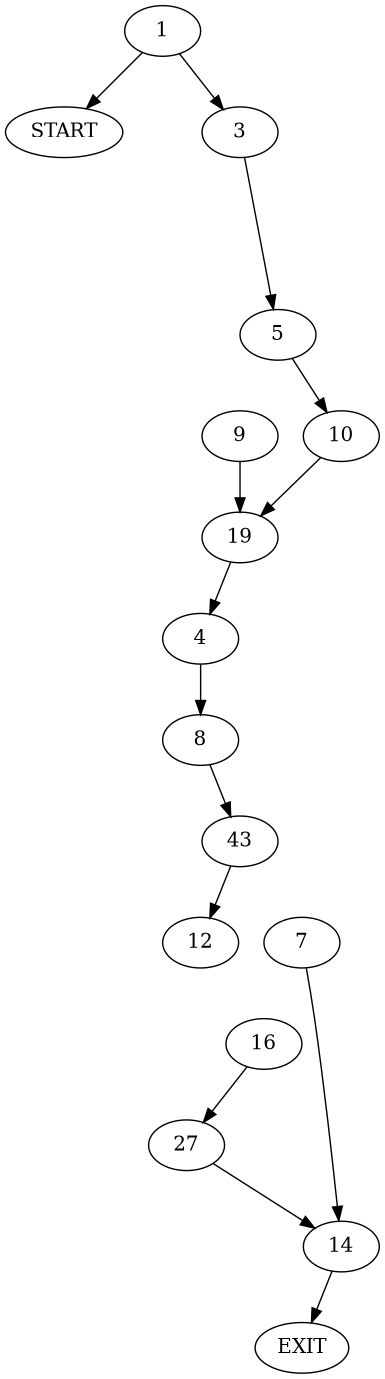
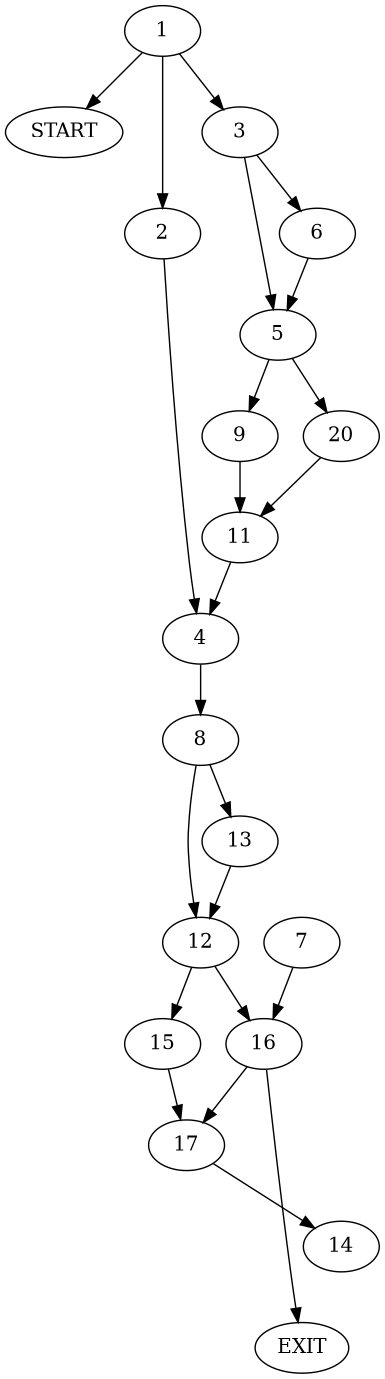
node "2": added
node "6": added
edge "5" -> "9": added
node "10": label "10" -> "20"
node "19": label "19" -> "11"
edge "8" -> "12": added
node "43": label "43" -> "13"
edge "12" -> "16": added
node "15": added
edge "7" -> "14": now "7" -> "16"
node "27": label "27" -> "17"
edge "14" -> "EXIT": now "16" -> "EXIT"
